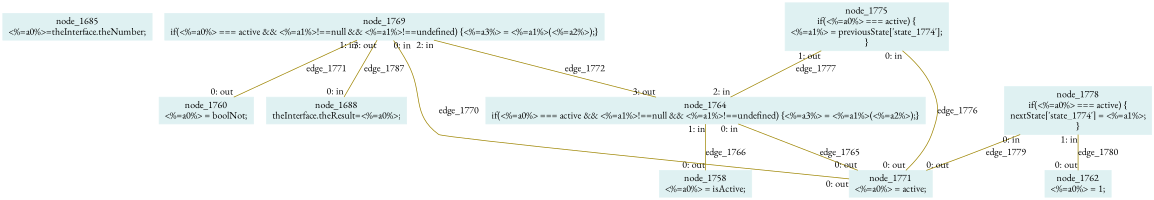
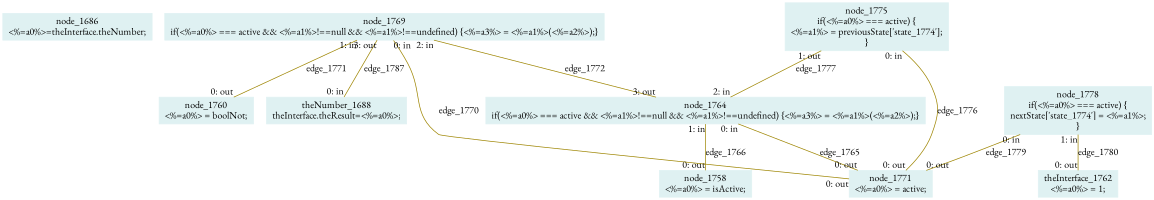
node "node_1685 <%=a0%>=theInterface.theNumber;": label "node_1685 <%=a0%>=theInterface.theNumber;" -> "node_1686 <%=a0%>=theInterface.theNumber;"
node "node_1688 theInterface.theResult=<%=a0%>;": label "node_1688 theInterface.theResult=<%=a0%>;" -> "theNumber_1688 theInterface.theResult=<%=a0%>;"
node "node_1762 <%=a0%> = 1;": label "node_1762 <%=a0%> = 1;" -> "theInterface_1762 <%=a0%> = 1;"
